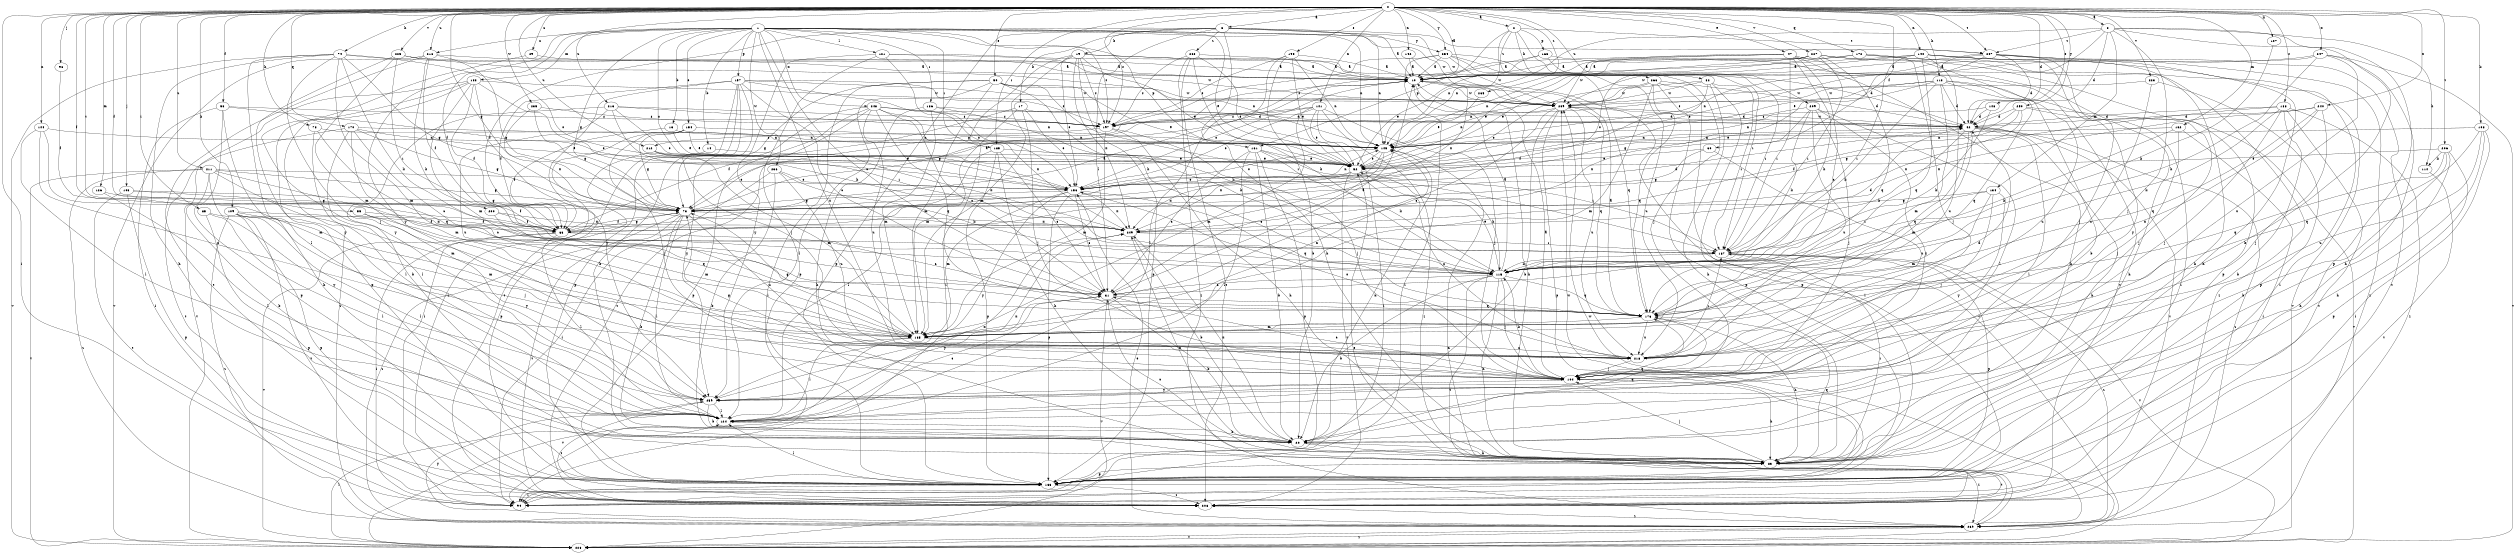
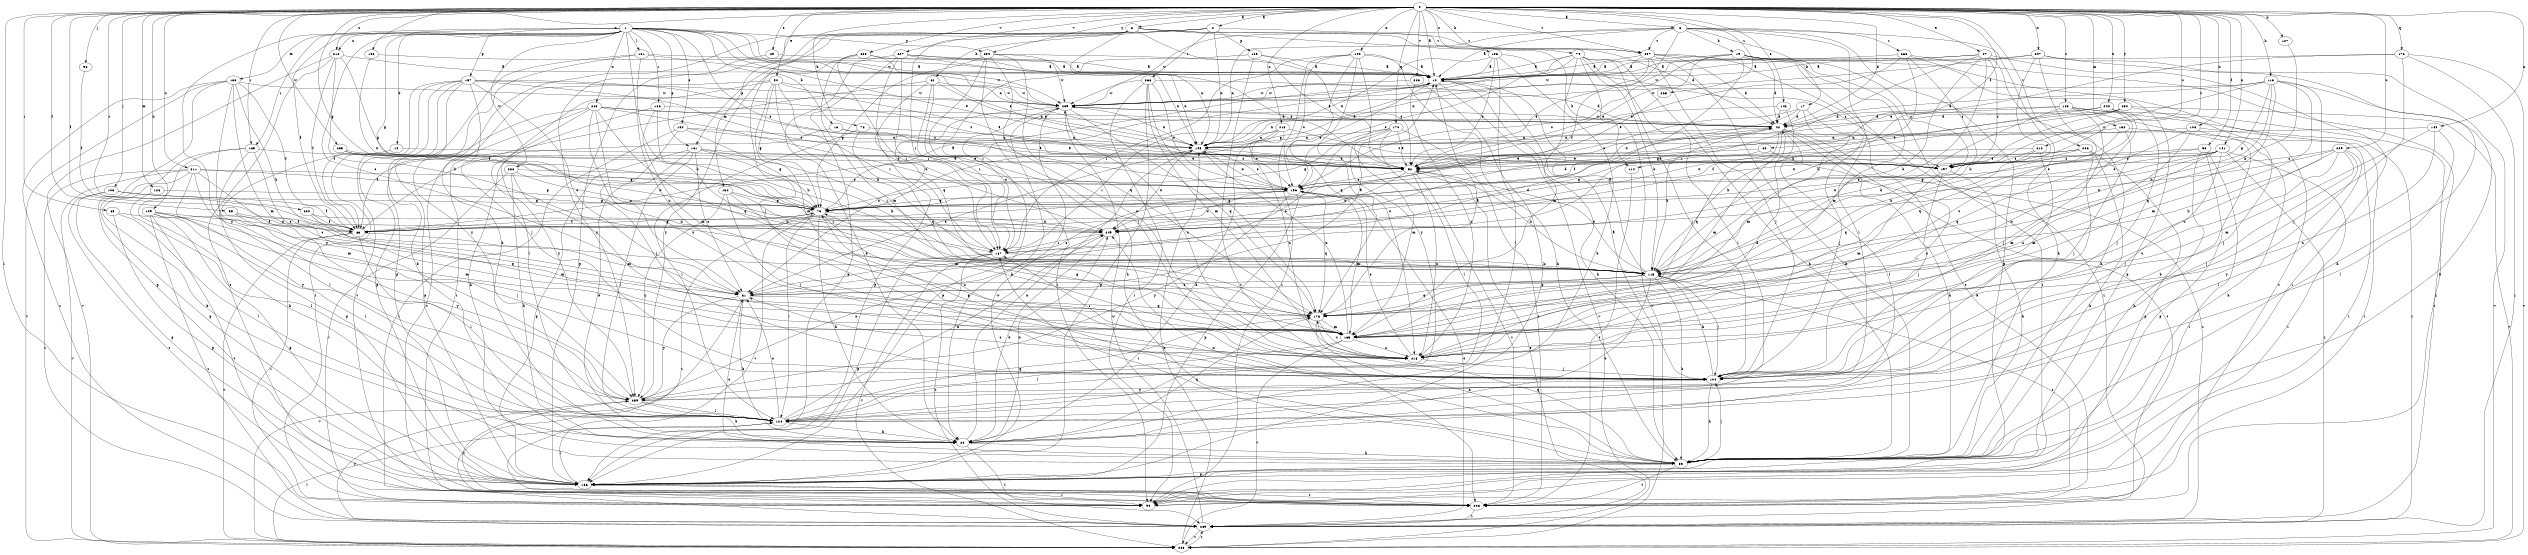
edge "3" -> "31": now "3" -> "124"
edge "197" -> "212": reversed
